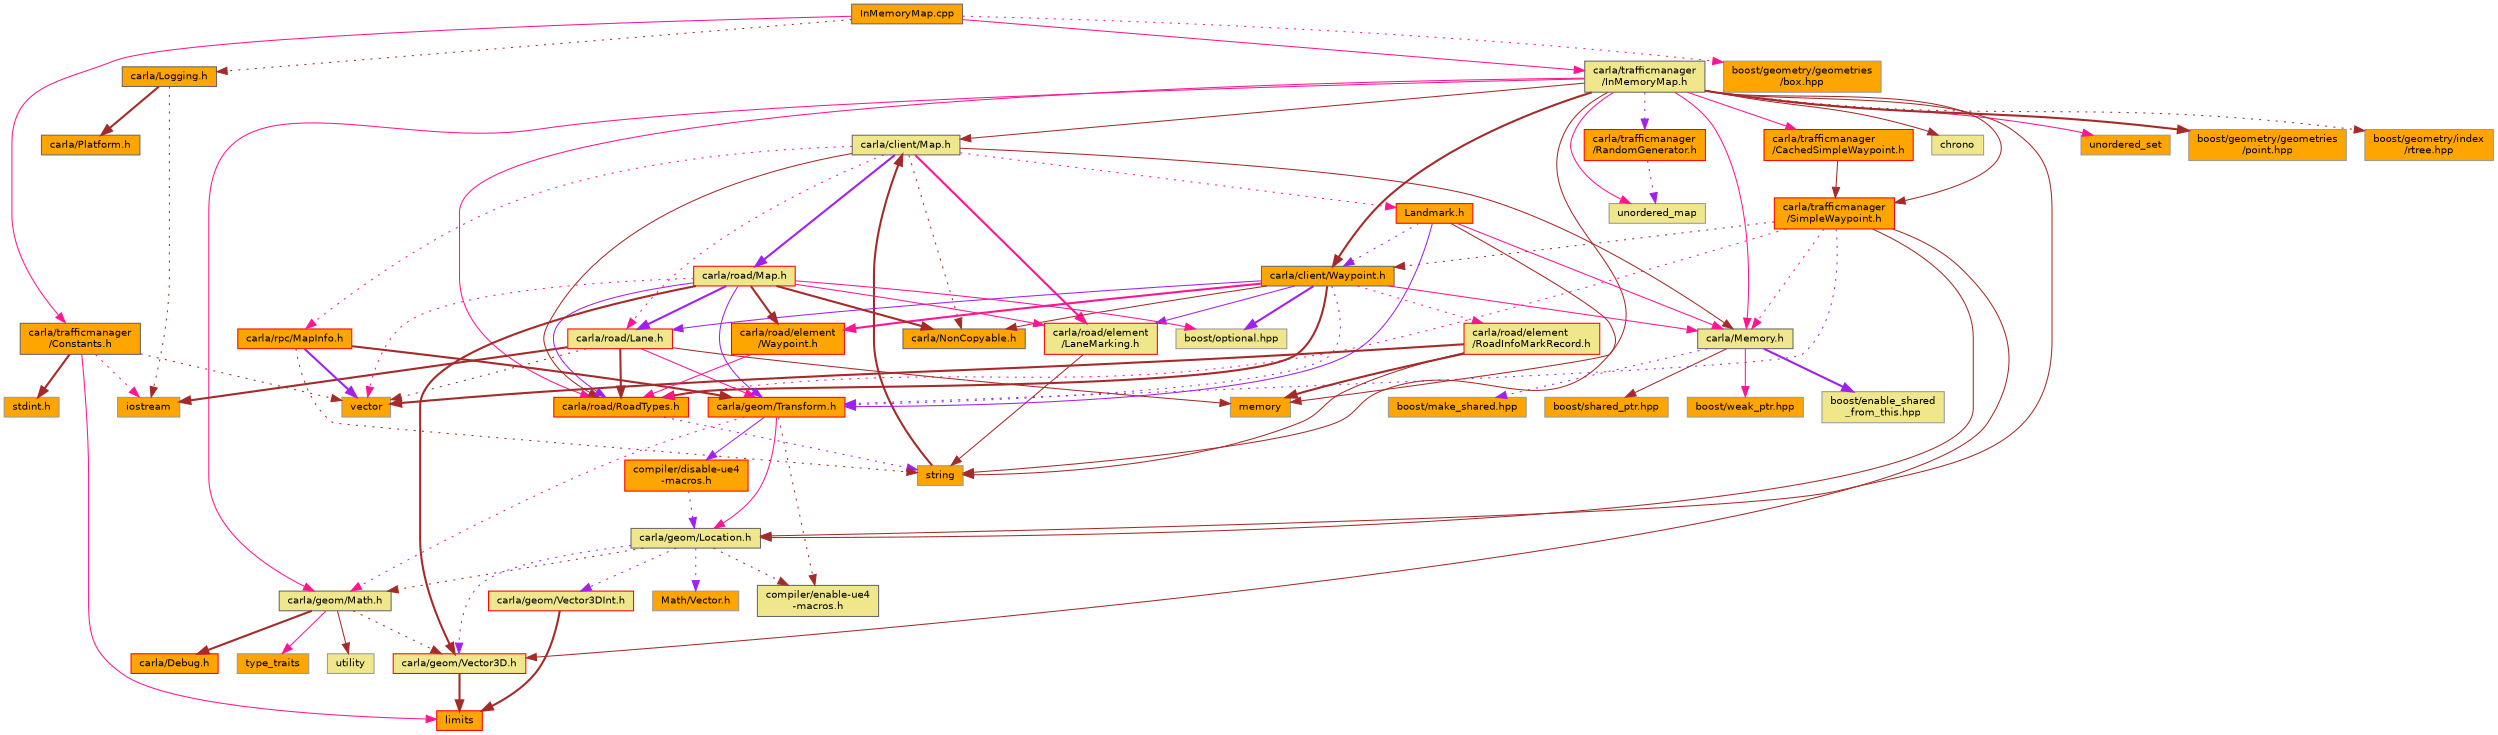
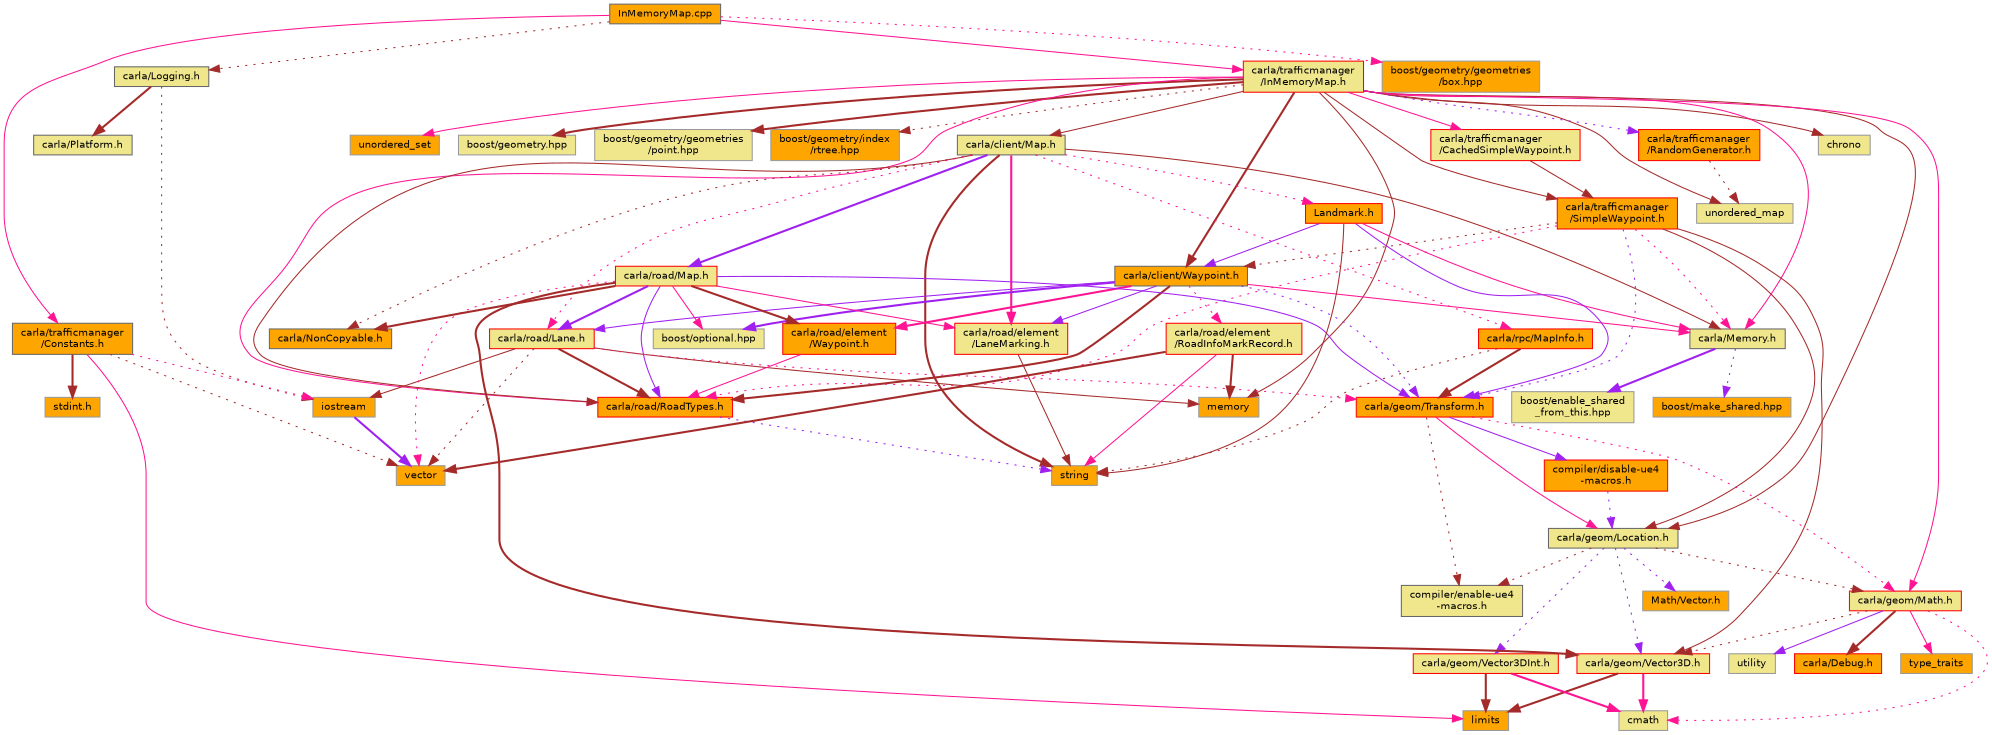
node "carla/Logging.h": fillcolor orange -> khaki
node "carla/trafficmanager /InMemoryMap.h": color grey40 -> red
node "carla/Platform.h": fillcolor orange -> khaki
node "boost/geometry.hpp": added
node "carla/trafficmanager /CachedSimpleWaypoint.h": fillcolor orange -> khaki
node "boost/geometry/geometries /point.hpp": fillcolor orange -> khaki
edge "carla/trafficmanager /InMemoryMap.h" -> "unordered_map": color deeppink -> brown
edge "carla/trafficmanager /RandomGenerator.h" -> "unordered_map": color purple -> brown
edge "Landmark.h" -> "carla/client/Waypoint.h": style dotted -> solid
edge "carla/client/Waypoint.h" -> "carla/NonCopyable.h": removed
edge "string" -> "carla/client/Map.h": reversed
edge "carla/rpc/MapInfo.h" -> "vector": now "iostream" -> "vector"
edge "carla/road/Lane.h" -> "carla/geom/Transform.h": style solid -> dotted
edge "carla/road/Lane.h" -> "iostream": style bold -> solid
node "boost/shared_ptr.hpp": removed
node "boost/weak_ptr.hpp": removed
edge "carla/road/element /RoadInfoMarkRecord.h" -> "string": color brown -> deeppink
node "carla/geom/Math.h": color grey40 -> red
edge "carla/geom/Math.h" -> "utility": color brown -> purple
node "limits": color red -> grey60
node "cmath": added
